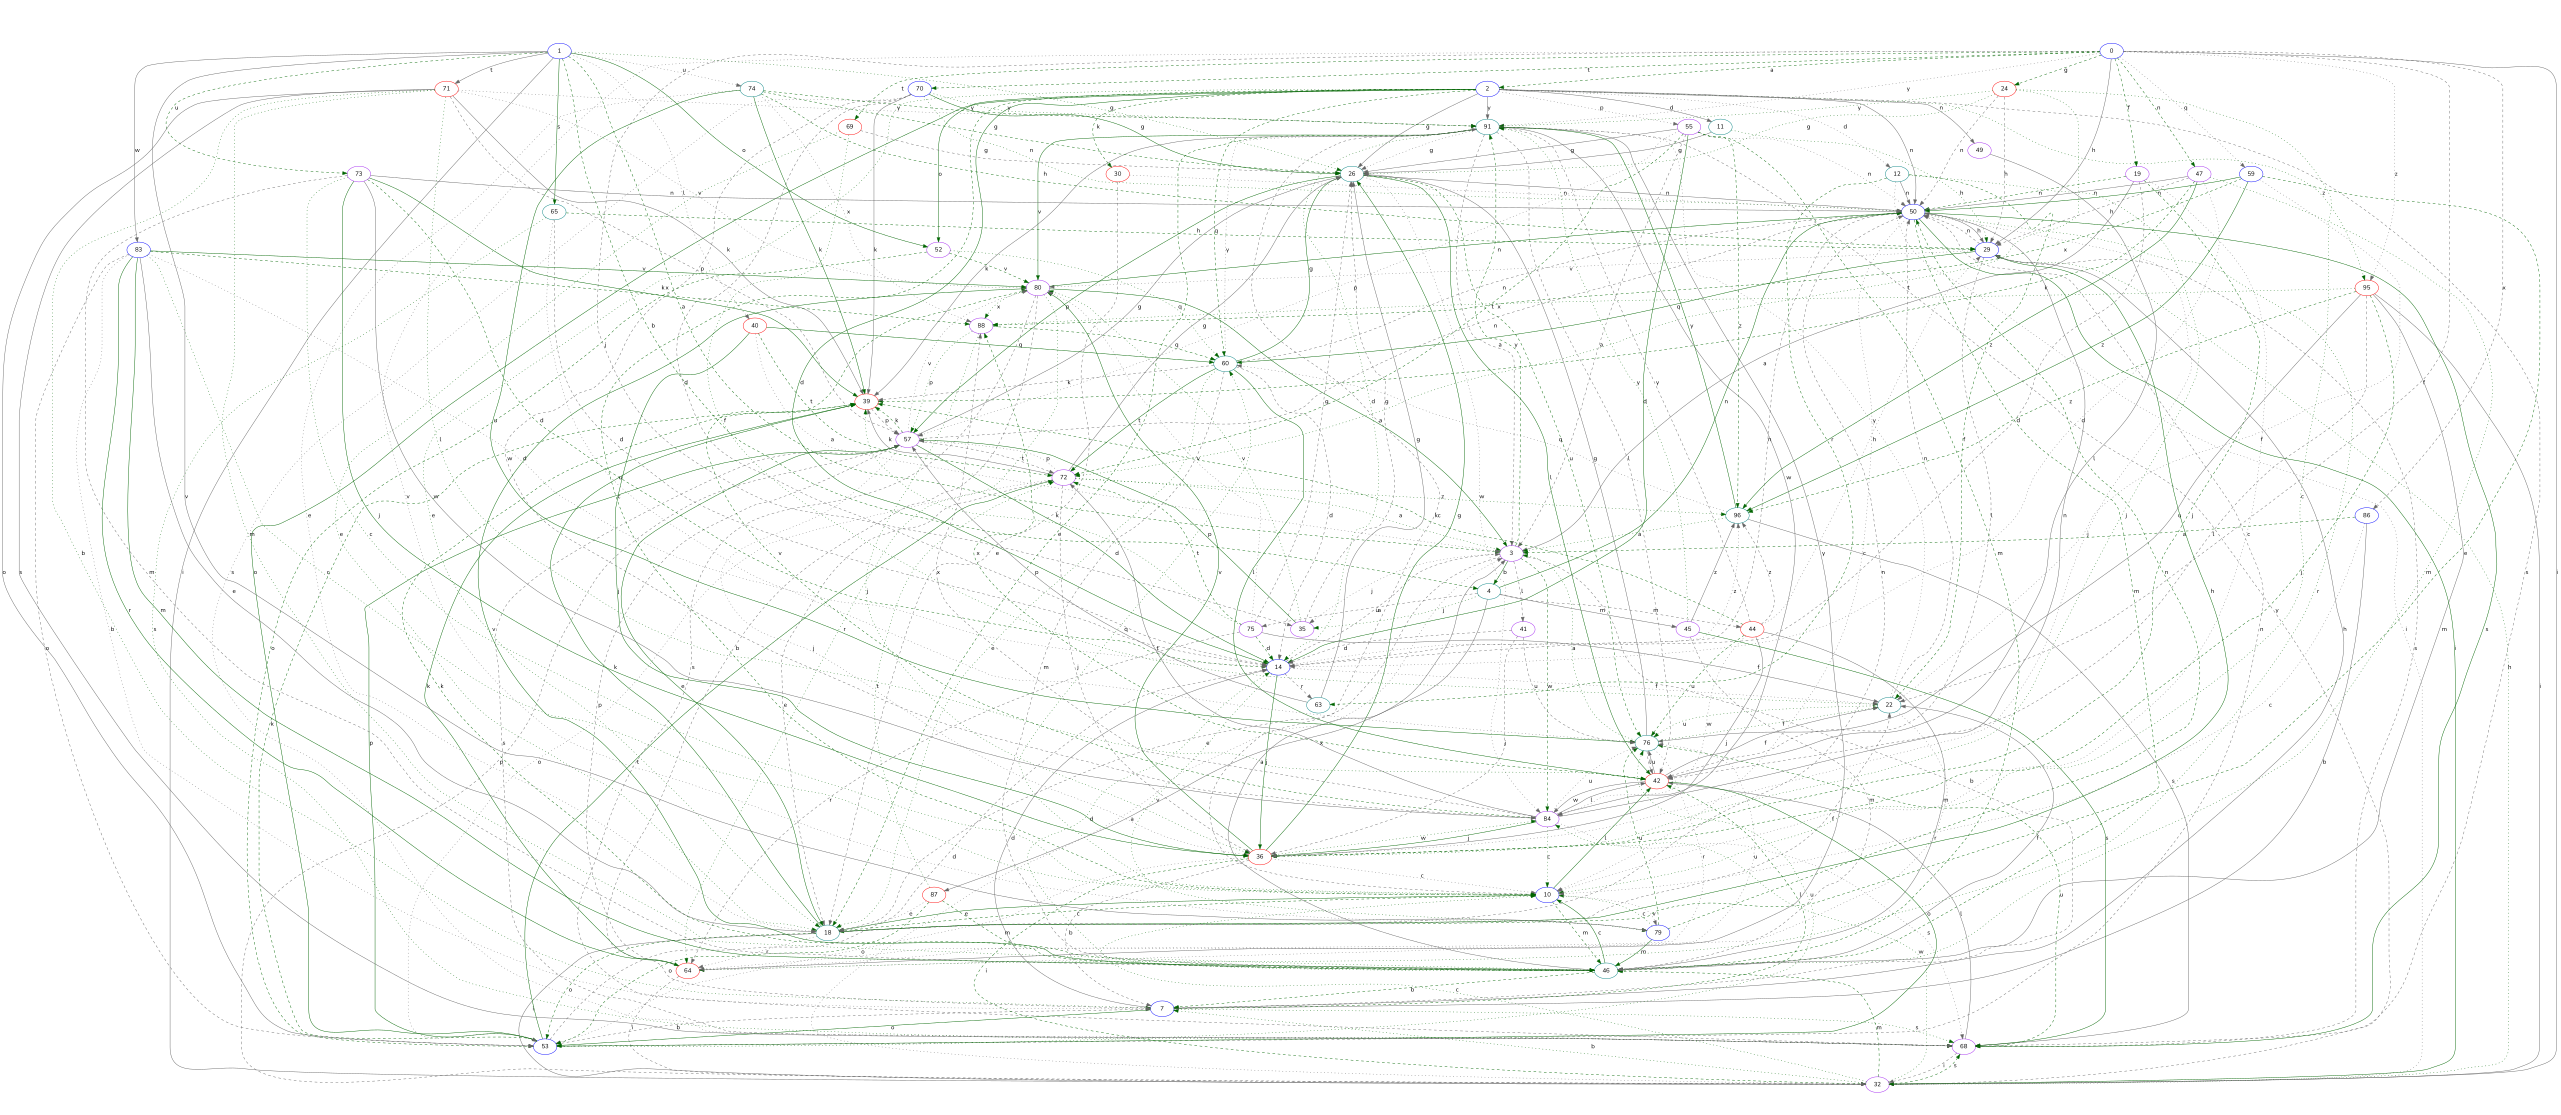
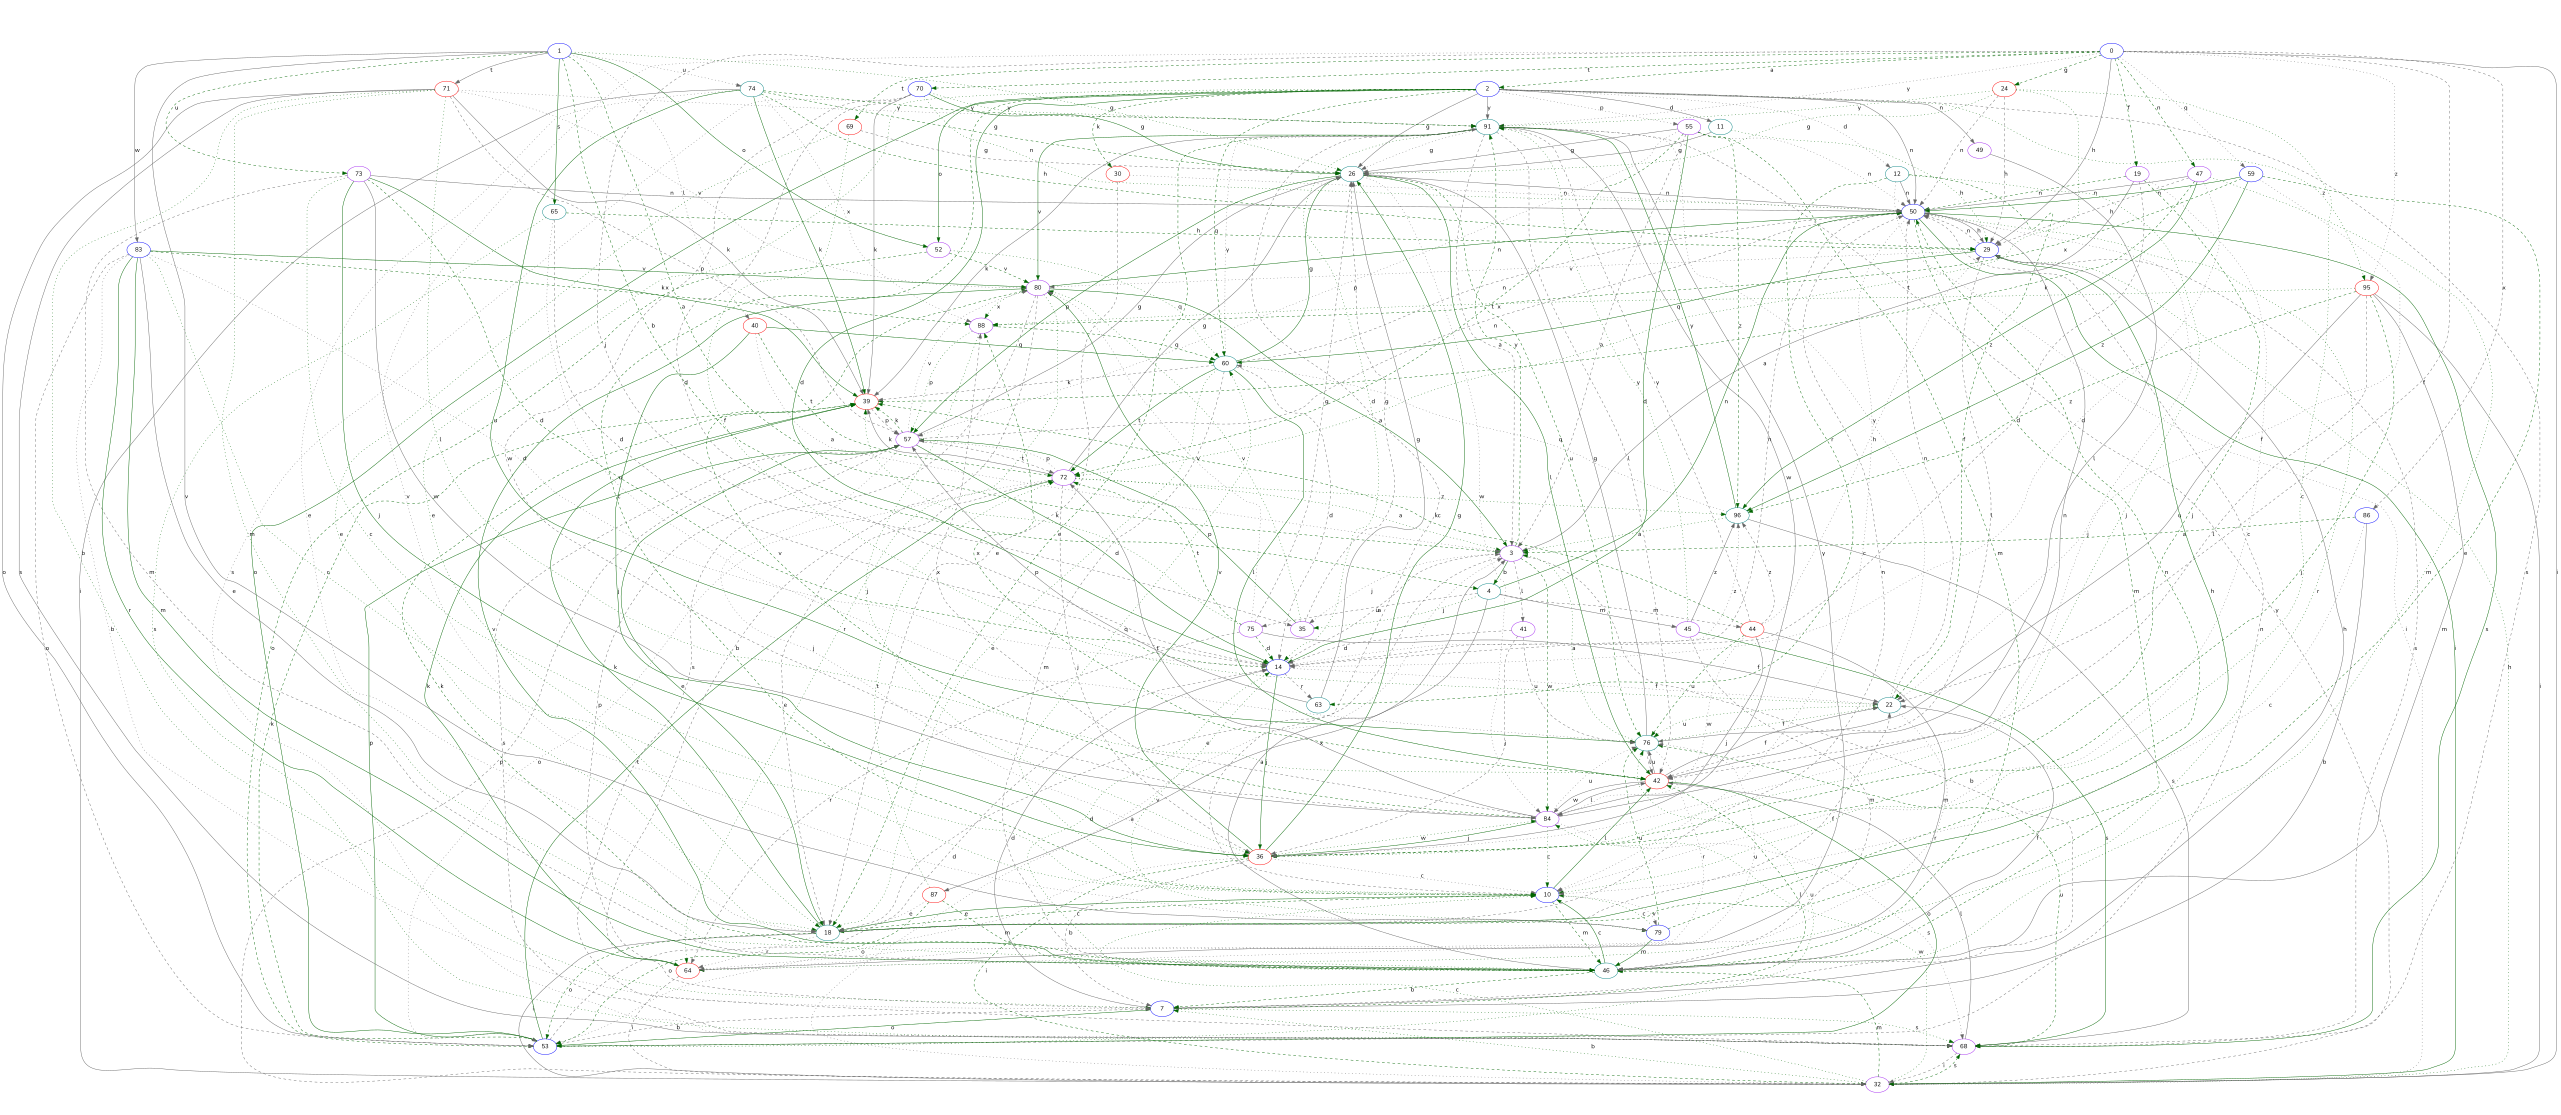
edge "1" -> "32": now "74" -> "32"
